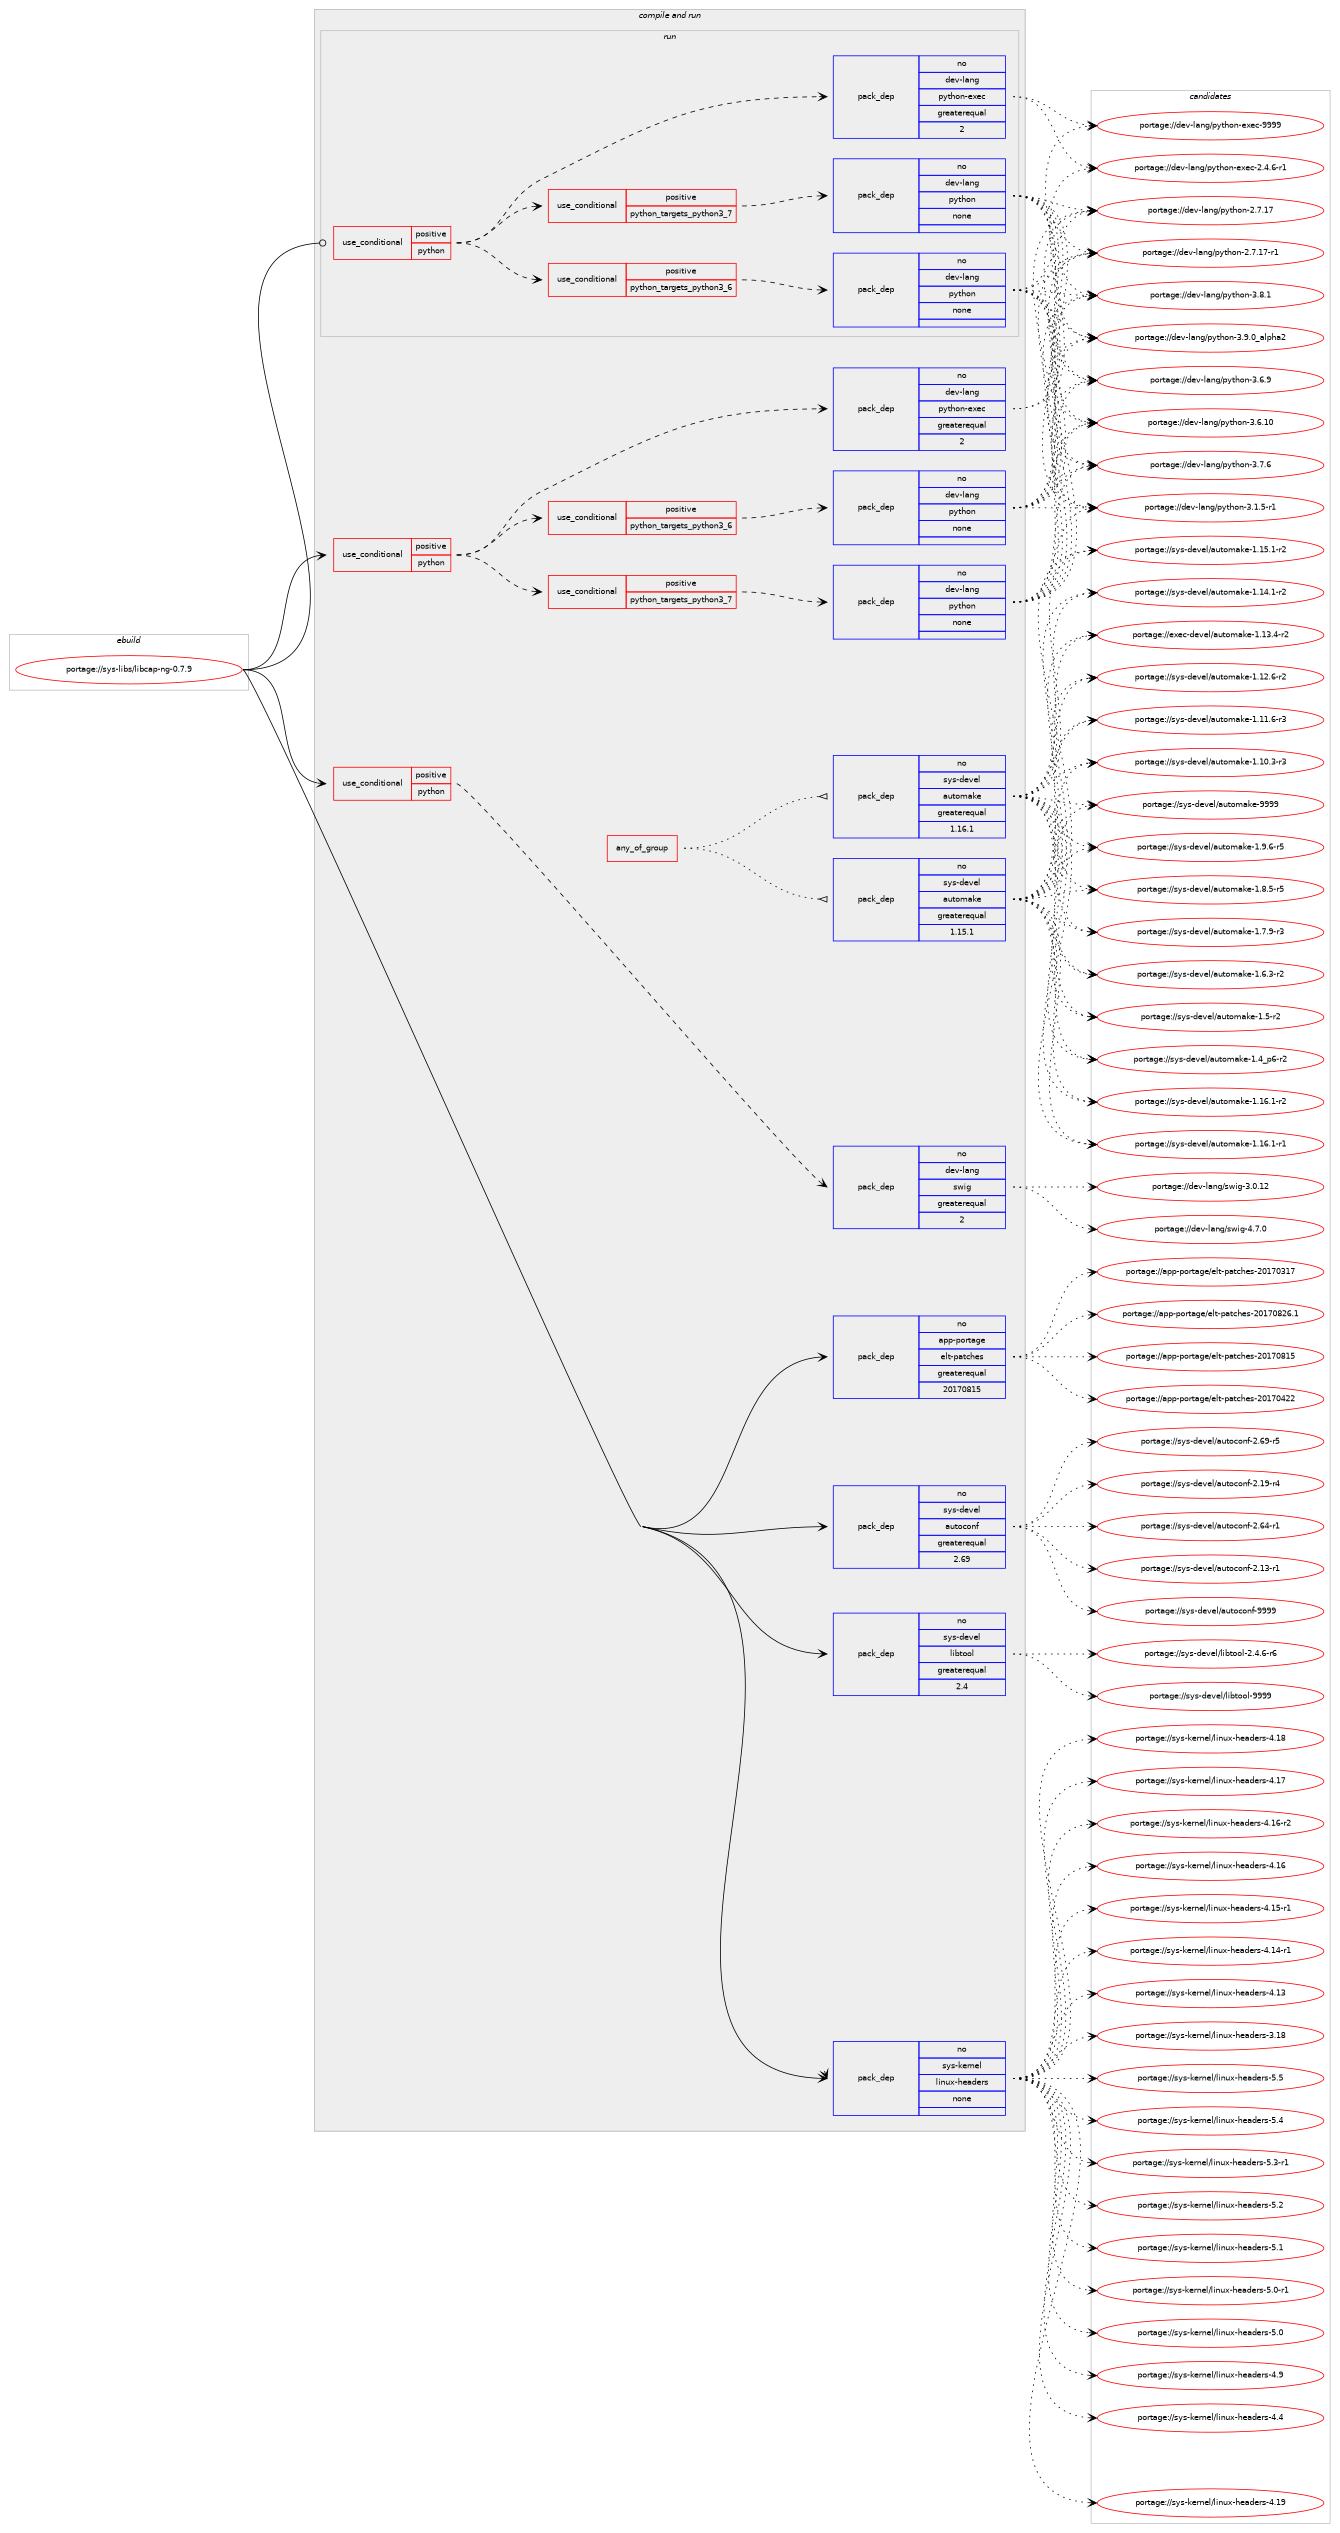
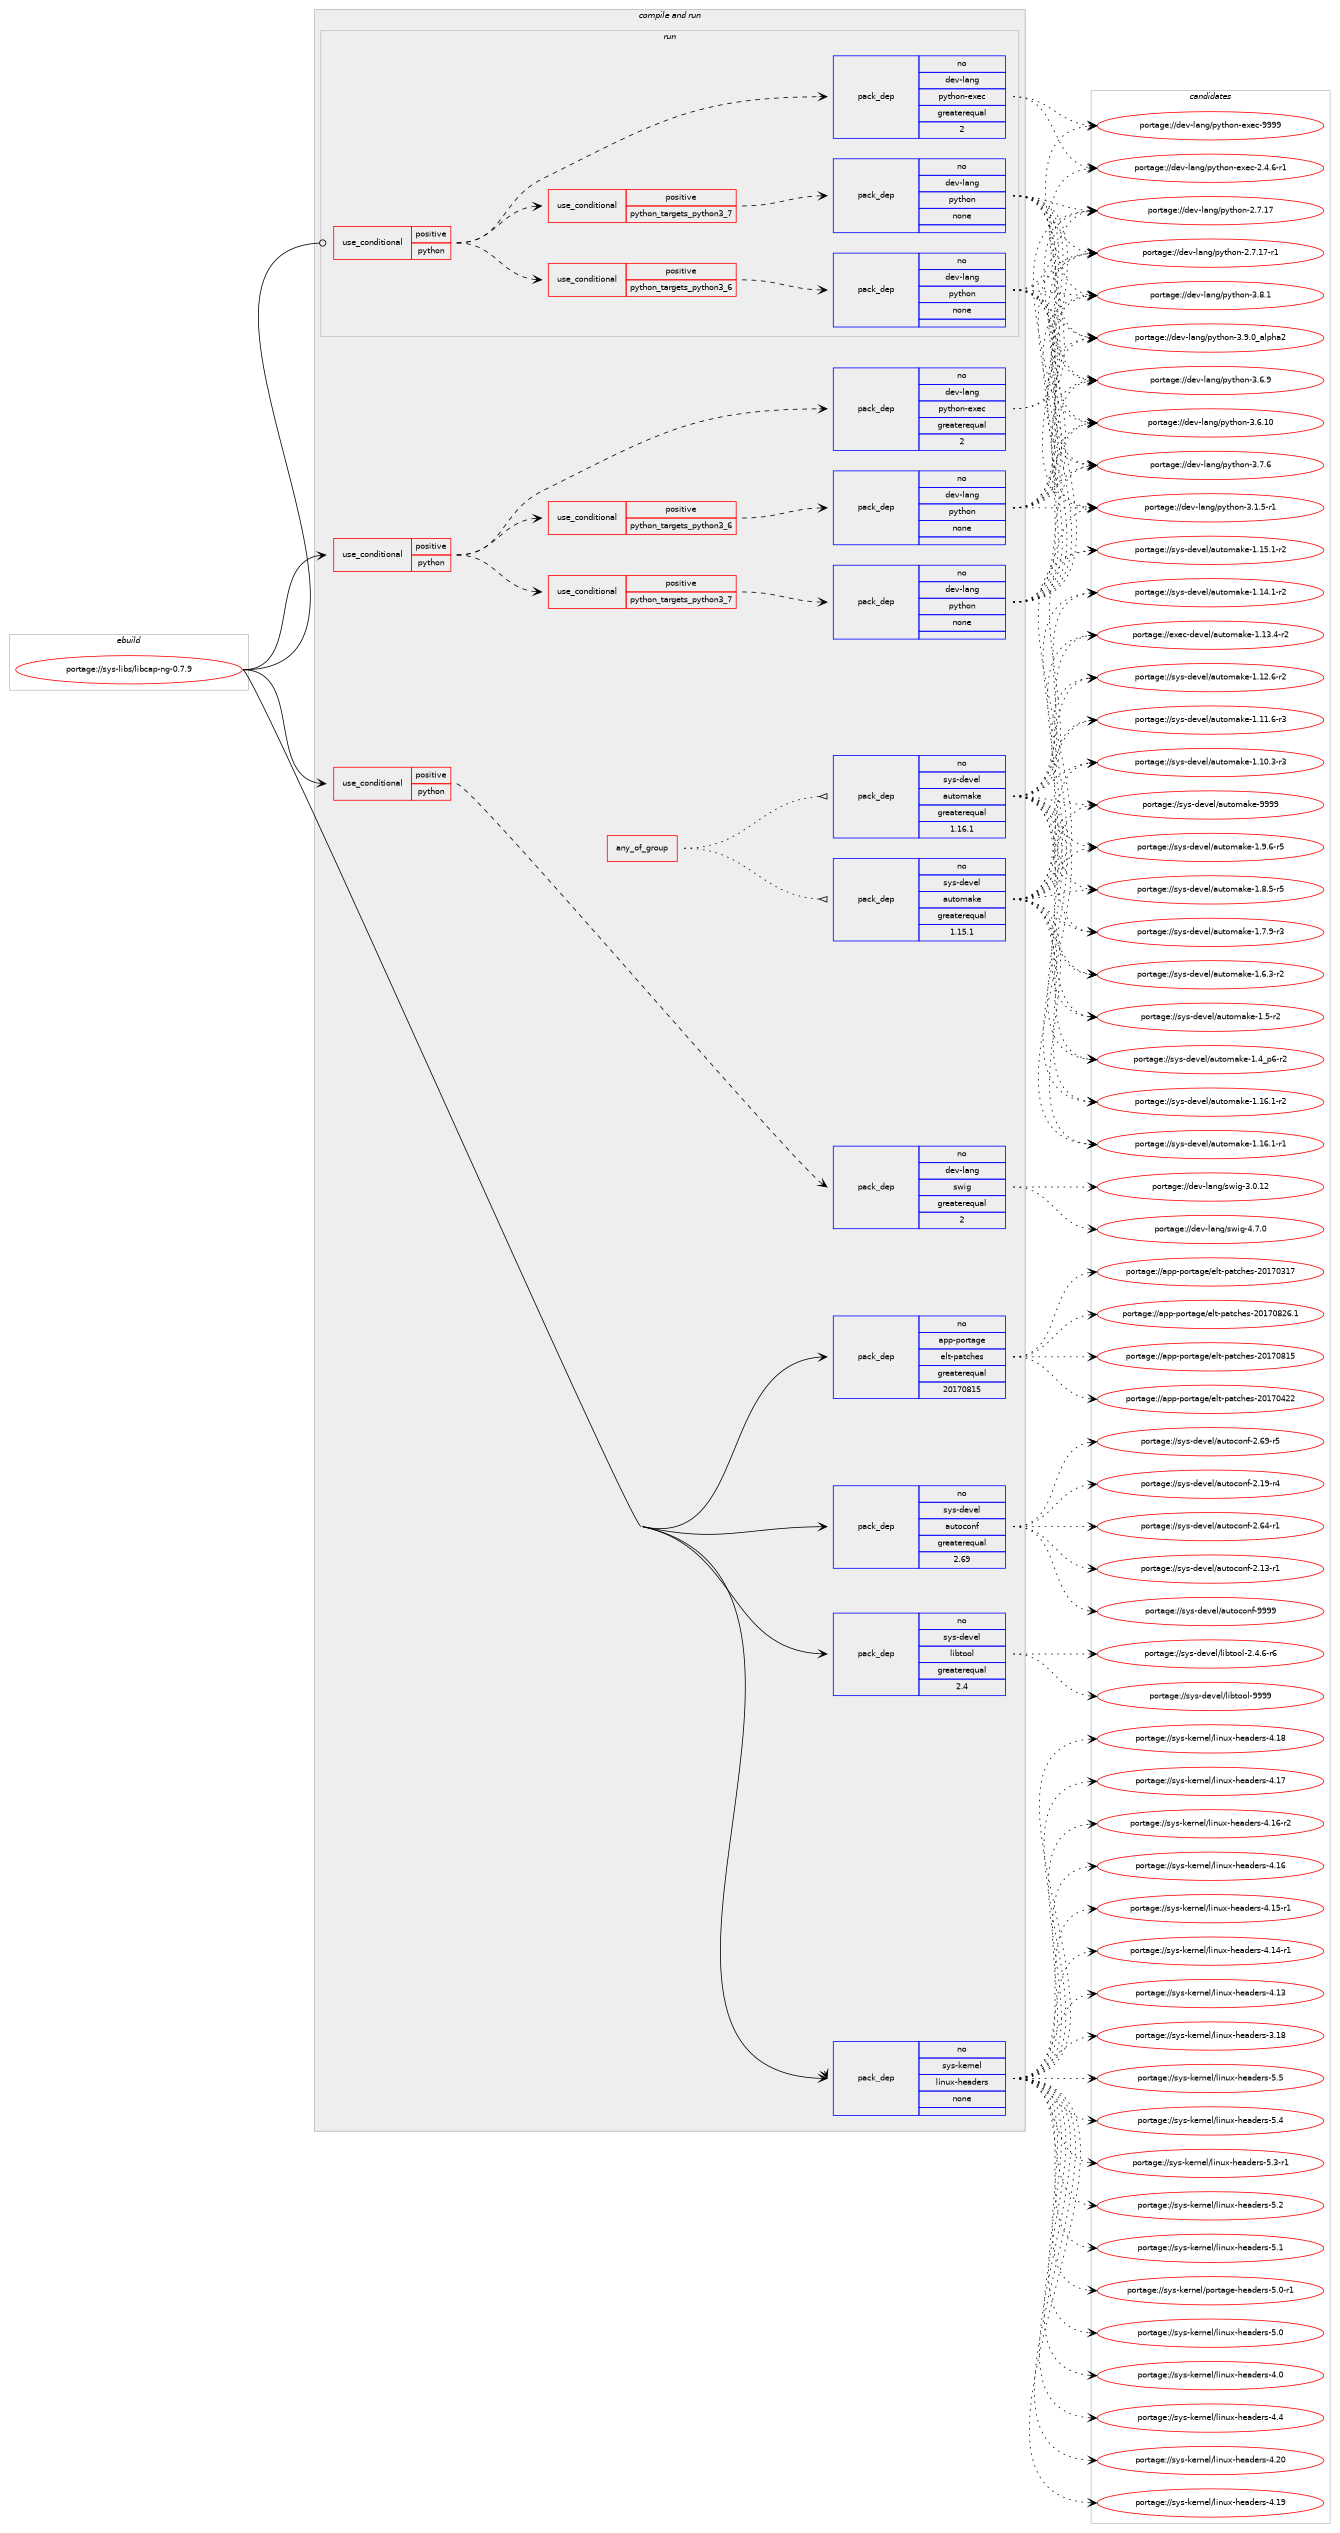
node "portage://sys-kernel/linux-headers-5.0-r1": label "portage://sys-kernel/linux-headers-5.0-r1" -> "portage://sys-kernel/portage-headers-5.0-r1"
node "portage://sys-kernel/linux-headers-4.9": label "portage://sys-kernel/linux-headers-4.9" -> "portage://sys-kernel/linux-headers-4.0"
node "portage://sys-kernel/linux-headers-4.20": added
